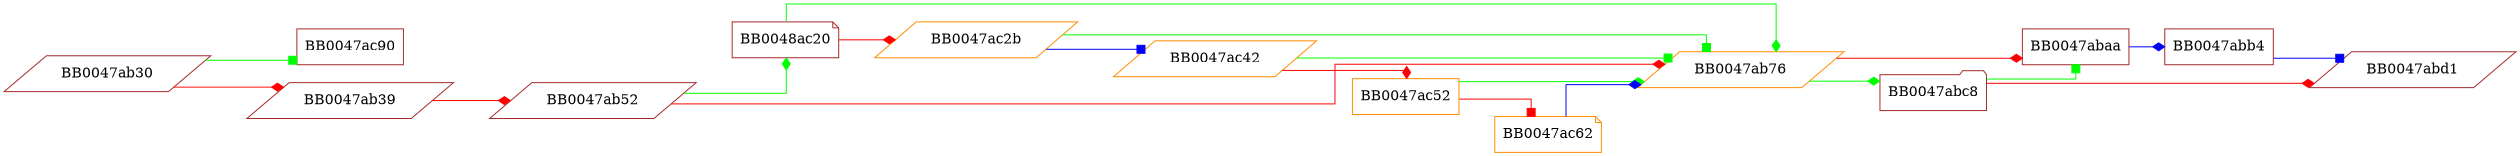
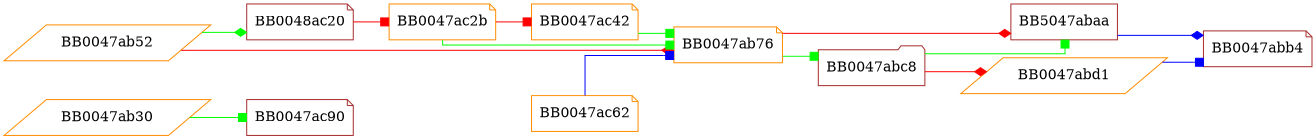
edge "BB0048ac20" -> "BB0047ab76": removed
edge "BB0048ac20" -> "BB0047ac2b": arrowhead diamond -> box
node "BB0047ac2b": shape parallelogram -> note
node "BB0047ac90": shape box -> note
node "BB0047abaa": label "BB0047abaa" -> "BB5047abaa"
node "BB0047abb4": shape box -> note
edge "BB0047ac2b" -> "BB0047ac42": color blue -> red
edge "BB0047abb4" -> "BB0047abd1": reversed
node "BB0047ac42": shape parallelogram -> note
node "BB0047ab76": shape parallelogram -> note
node "BB0047abd1": color brown -> darkorange
node "BB0047ab30": color brown -> darkorange
edge "BB0047ab76" -> "BB0047abc8": arrowhead diamond -> box
edge "BB0047ac62" -> "BB0047ab76": arrowhead diamond -> box
node "BB0047ac52": removed
node "BB0047ab39": removed
node "BB0047ab52": color brown -> darkorange
